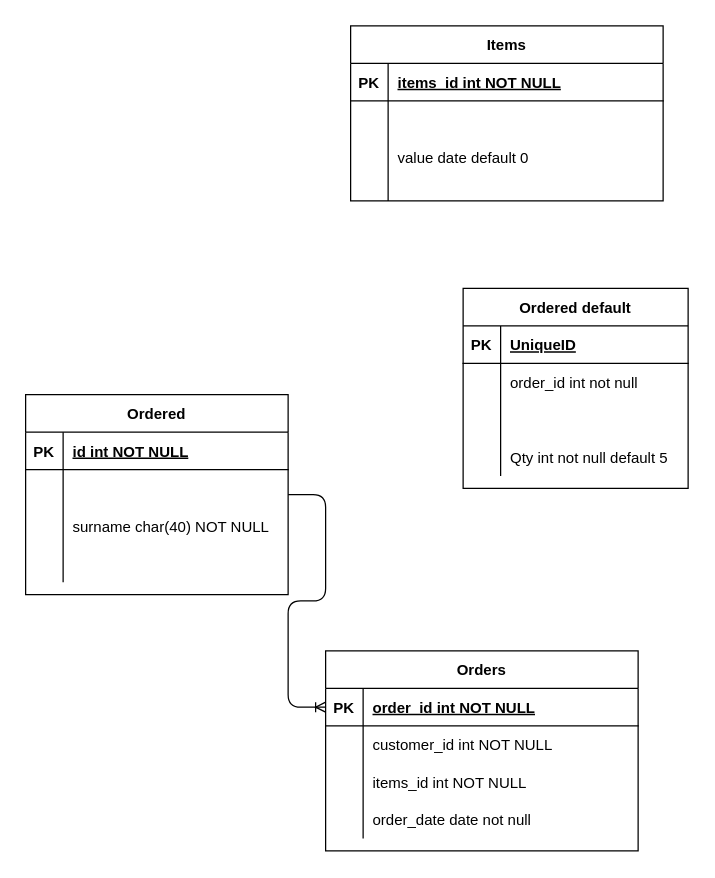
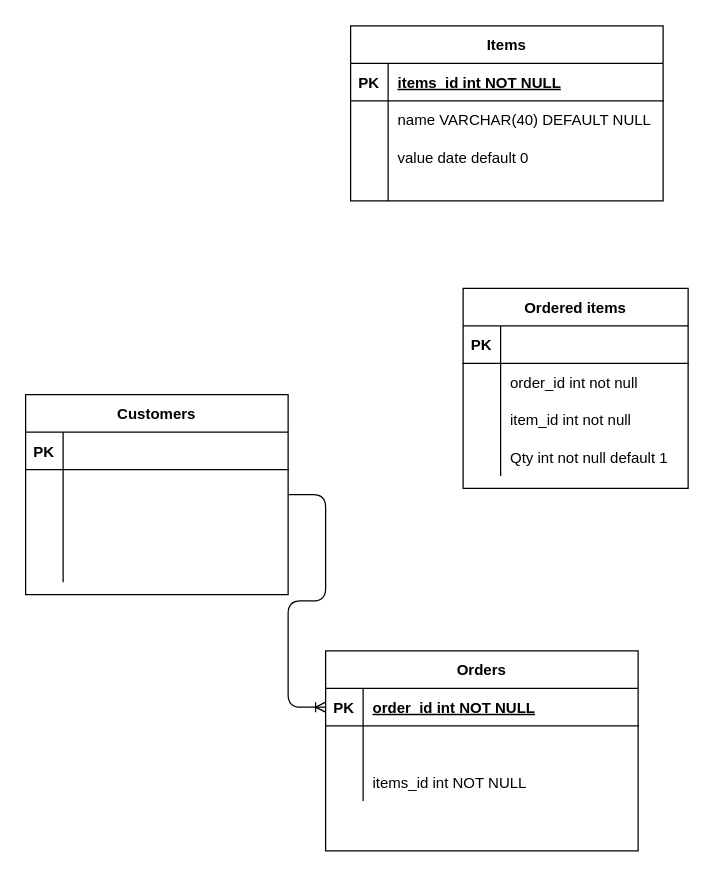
node "name VARCHAR(40) DEFAULT NULL": added
node "Ordered default": label "Ordered default" -> "Ordered items"
node "UniqueID": removed
node "Ordered": label "Ordered" -> "Customers"
node "item_id int not null": added
node "id int NOT NULL": removed
node "Qty int not null default 5": label "Qty int not null default 5" -> "Qty int not null default 1"
node "surname char(40) NOT NULL": removed
node "customer_id int NOT NULL": removed
node "order_date date not null": removed
